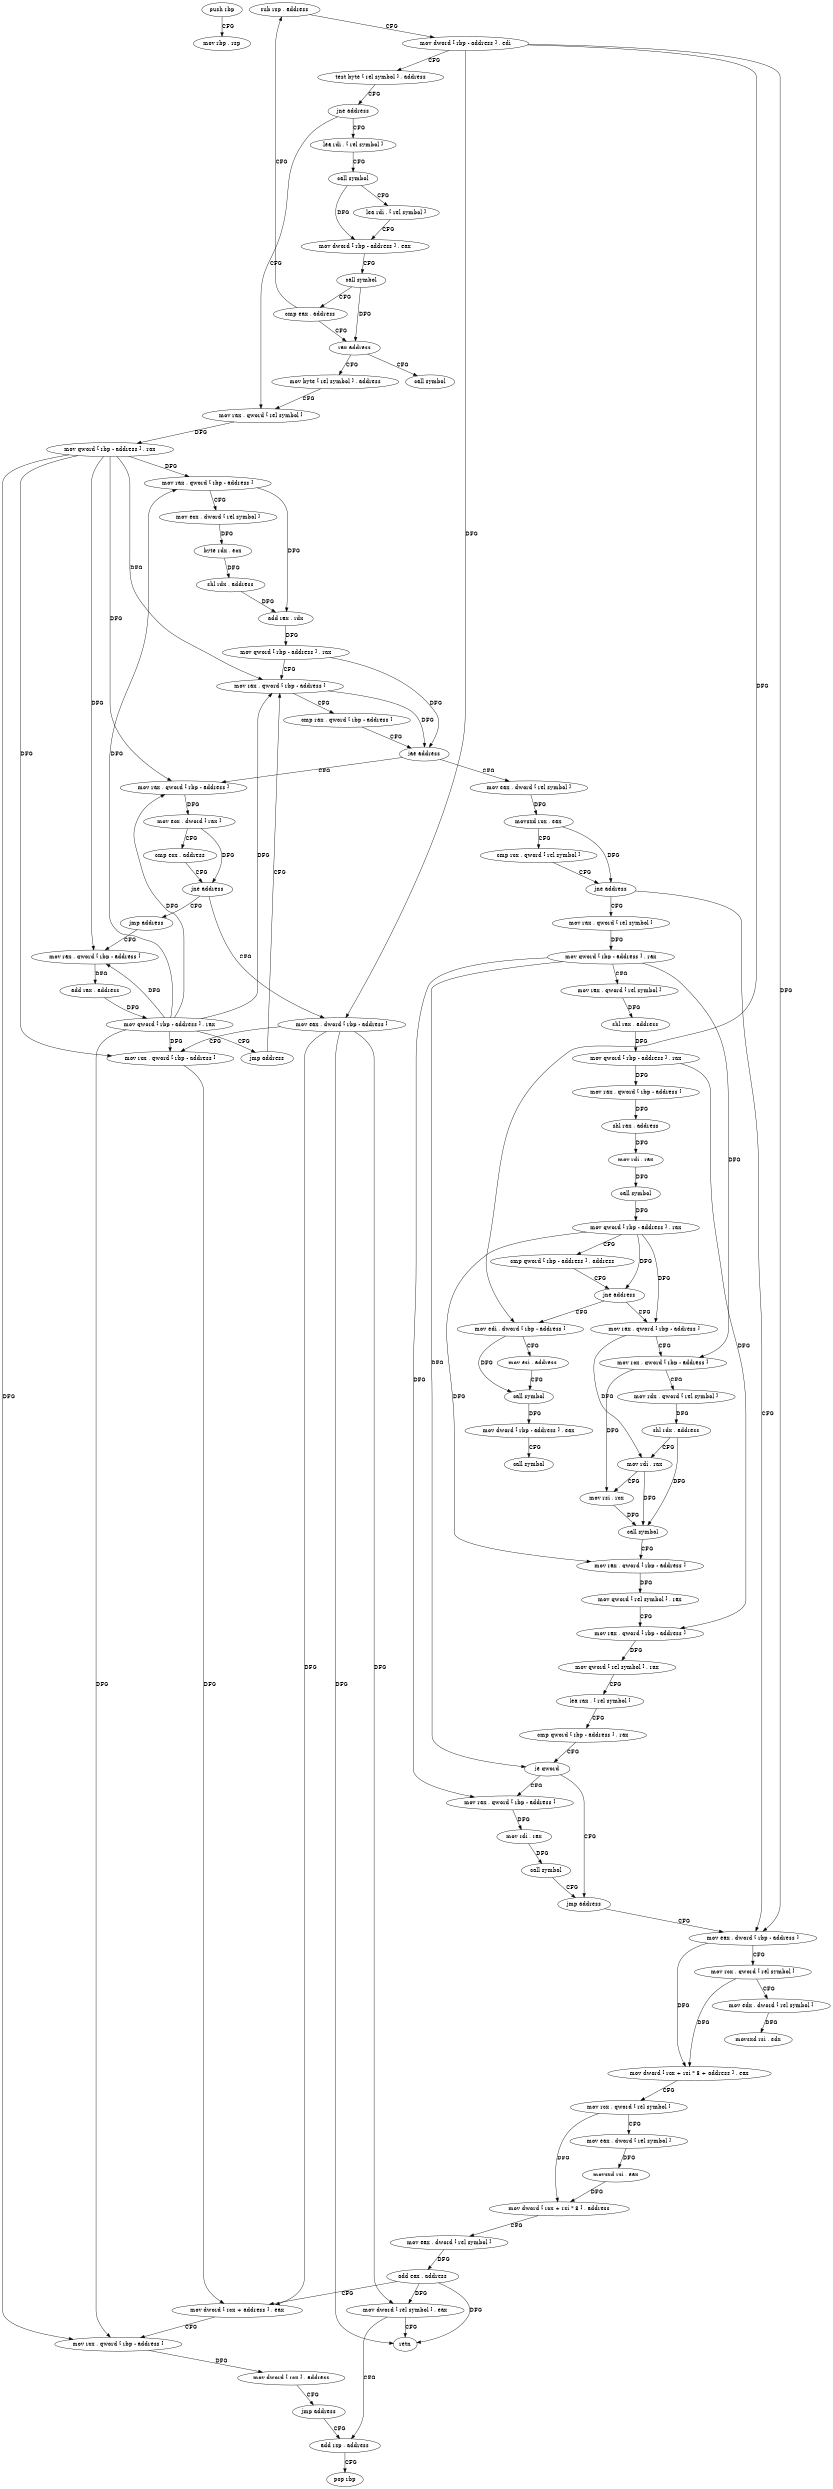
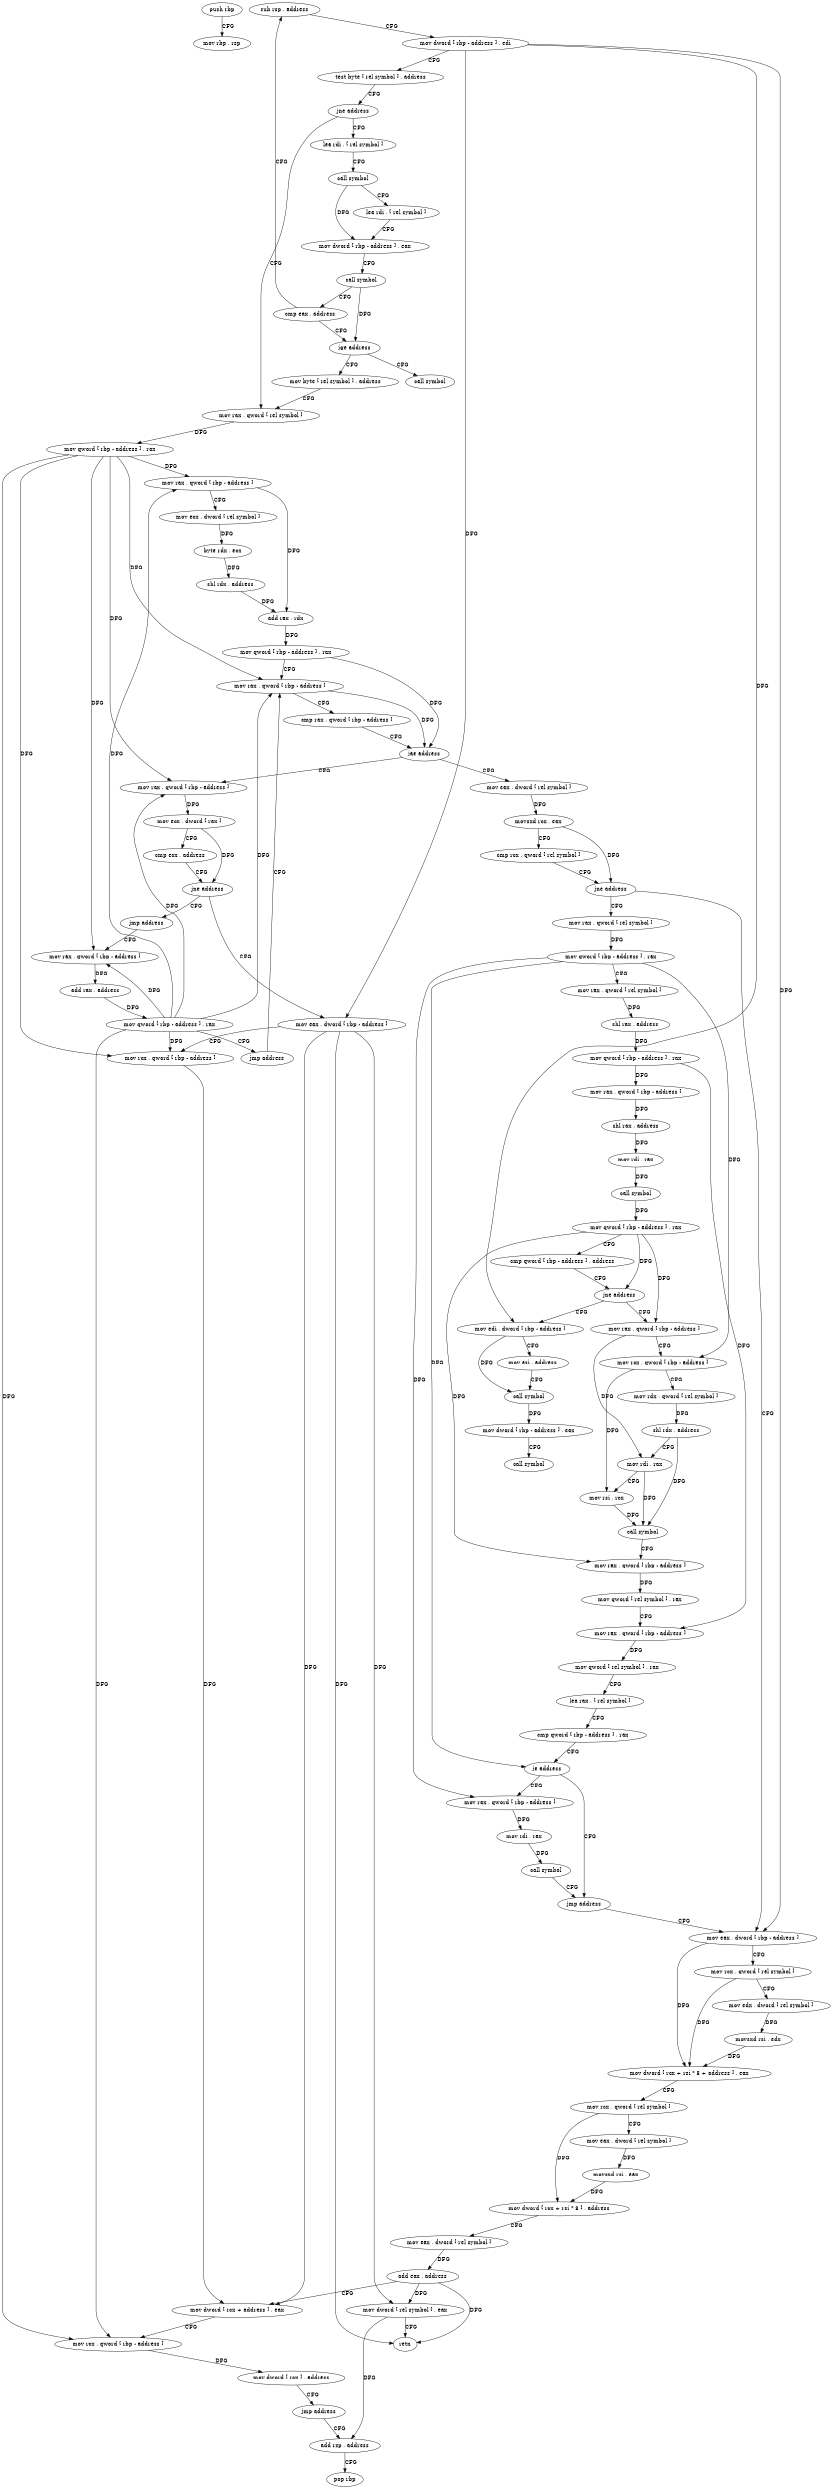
node "rax address": label "rax address" -> "jge address"
node "je qword": label "je qword" -> "je address"
edge "movsxd rsi , edx" -> "mov dword [ rcx + rsi * 8 + address ] , eax": added, label "DFG"
edge "mov dword [ rel symbol ] , eax" -> "add rsp , address": label "CFG" -> "DFG"
